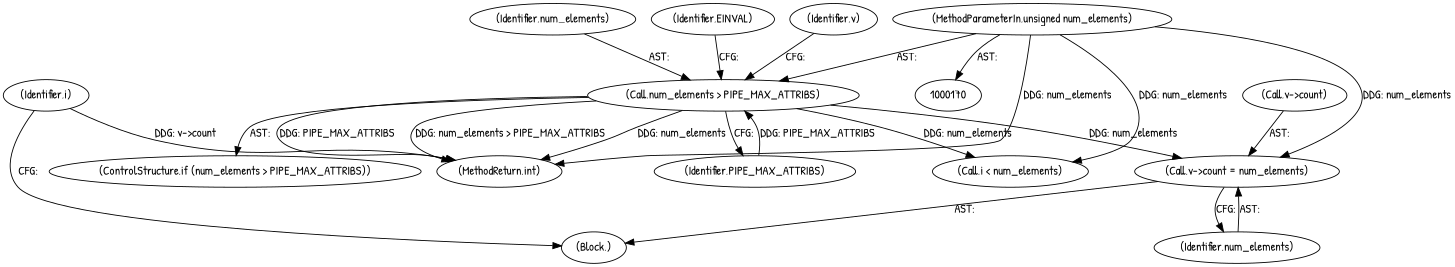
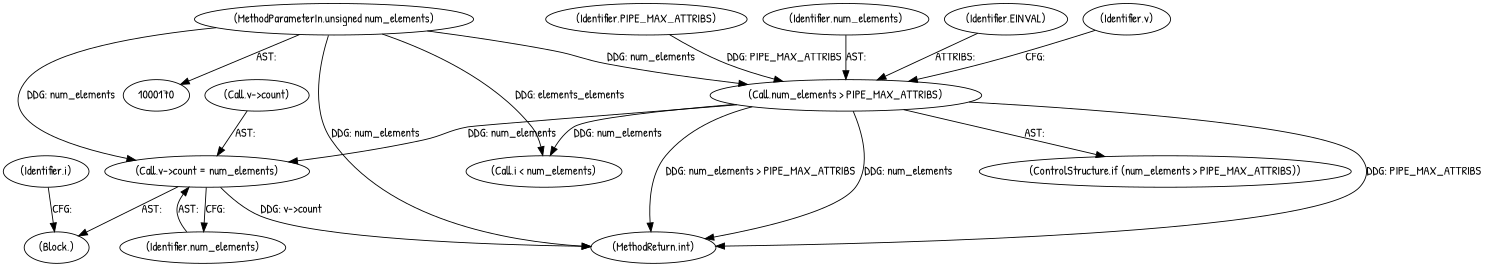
edge "(Identifier,EINVAL)" -> "(Call,num_elements > PIPE_MAX_ATTRIBS)": label "CFG: " -> "ATTRIBS: "
edge "(MethodParameterIn,unsigned num_elements)" -> "(Call,num_elements > PIPE_MAX_ATTRIBS)": label "AST: " -> "DDG: num_elements"
edge "(MethodParameterIn,unsigned num_elements)" -> "(Call,i < num_elements)": label "DDG: num_elements" -> "DDG: elements_elements"
edge "(Call,num_elements > PIPE_MAX_ATTRIBS)" -> "(Identifier,PIPE_MAX_ATTRIBS)": removed, label "CFG:"
edge "(Identifier,i)" -> "(MethodReturn,int)": now "(Call,v->count = num_elements)" -> "(MethodReturn,int)"
